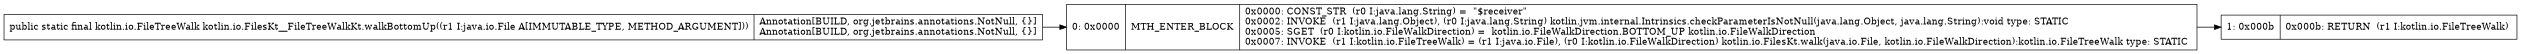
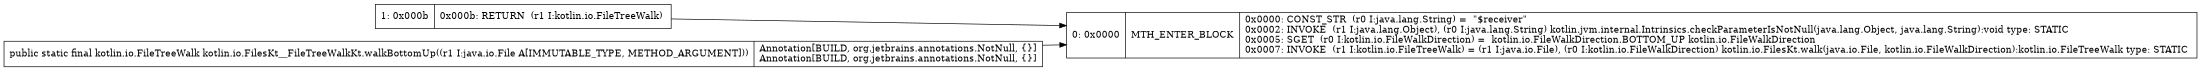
edge "0: 0x0000" -> "1: 0x000b": reversed
